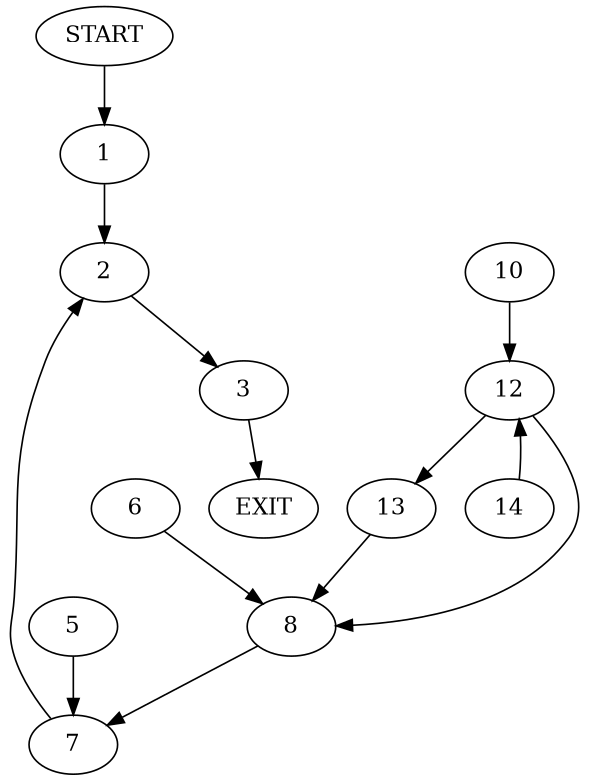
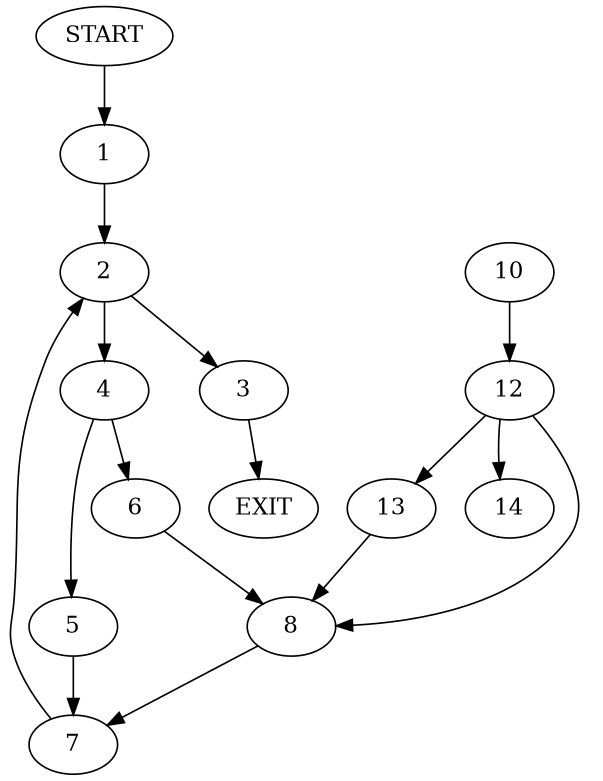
node "4": added
edge "14" -> "12": reversed
